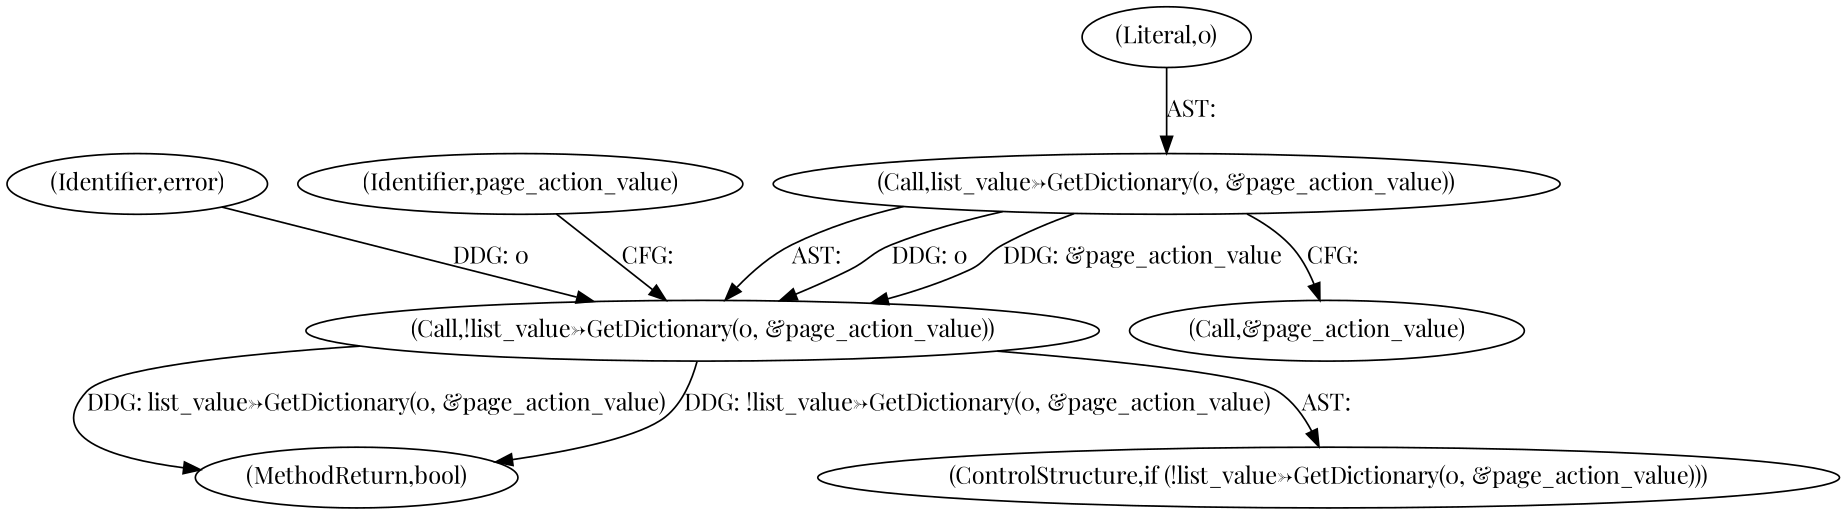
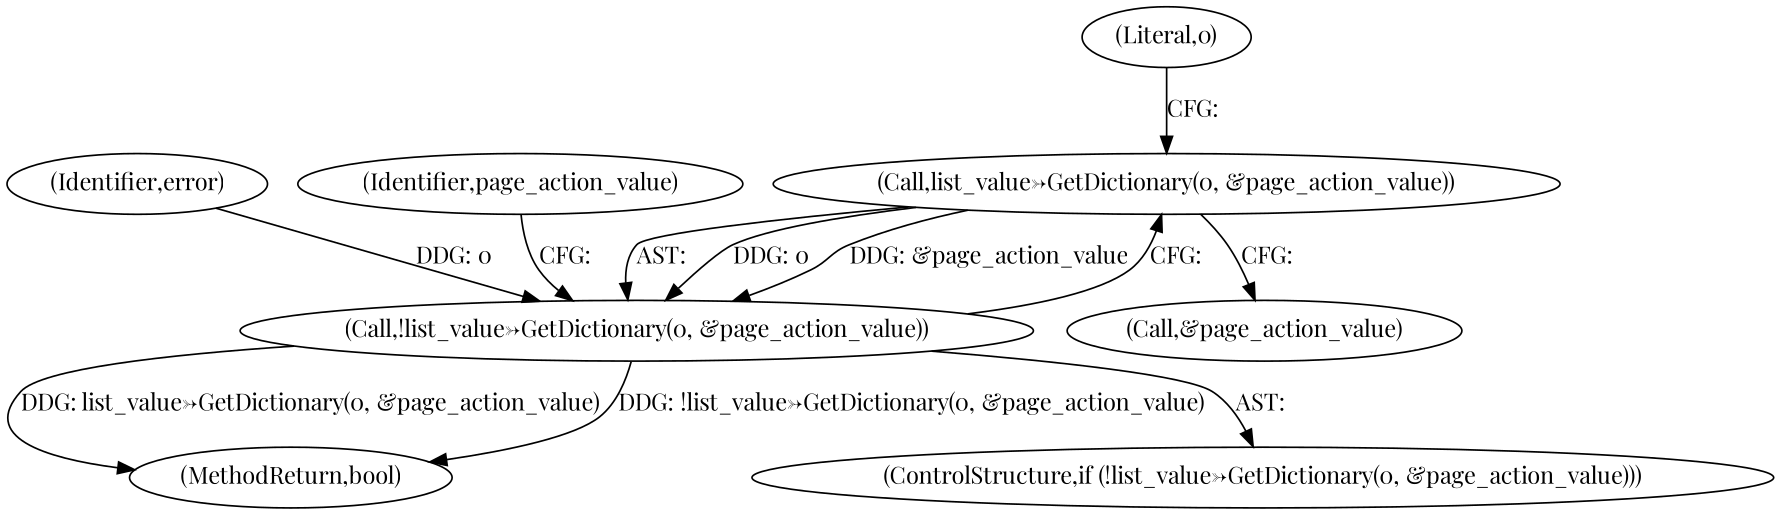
edge "(Literal,0)" -> "(Call,list_value->GetDictionary(0, &page_action_value))": label "AST: " -> "CFG: "
edge "(Call,!list_value->GetDictionary(0, &page_action_value))" -> "(Call,list_value->GetDictionary(0, &page_action_value))": added, label "CFG:"
